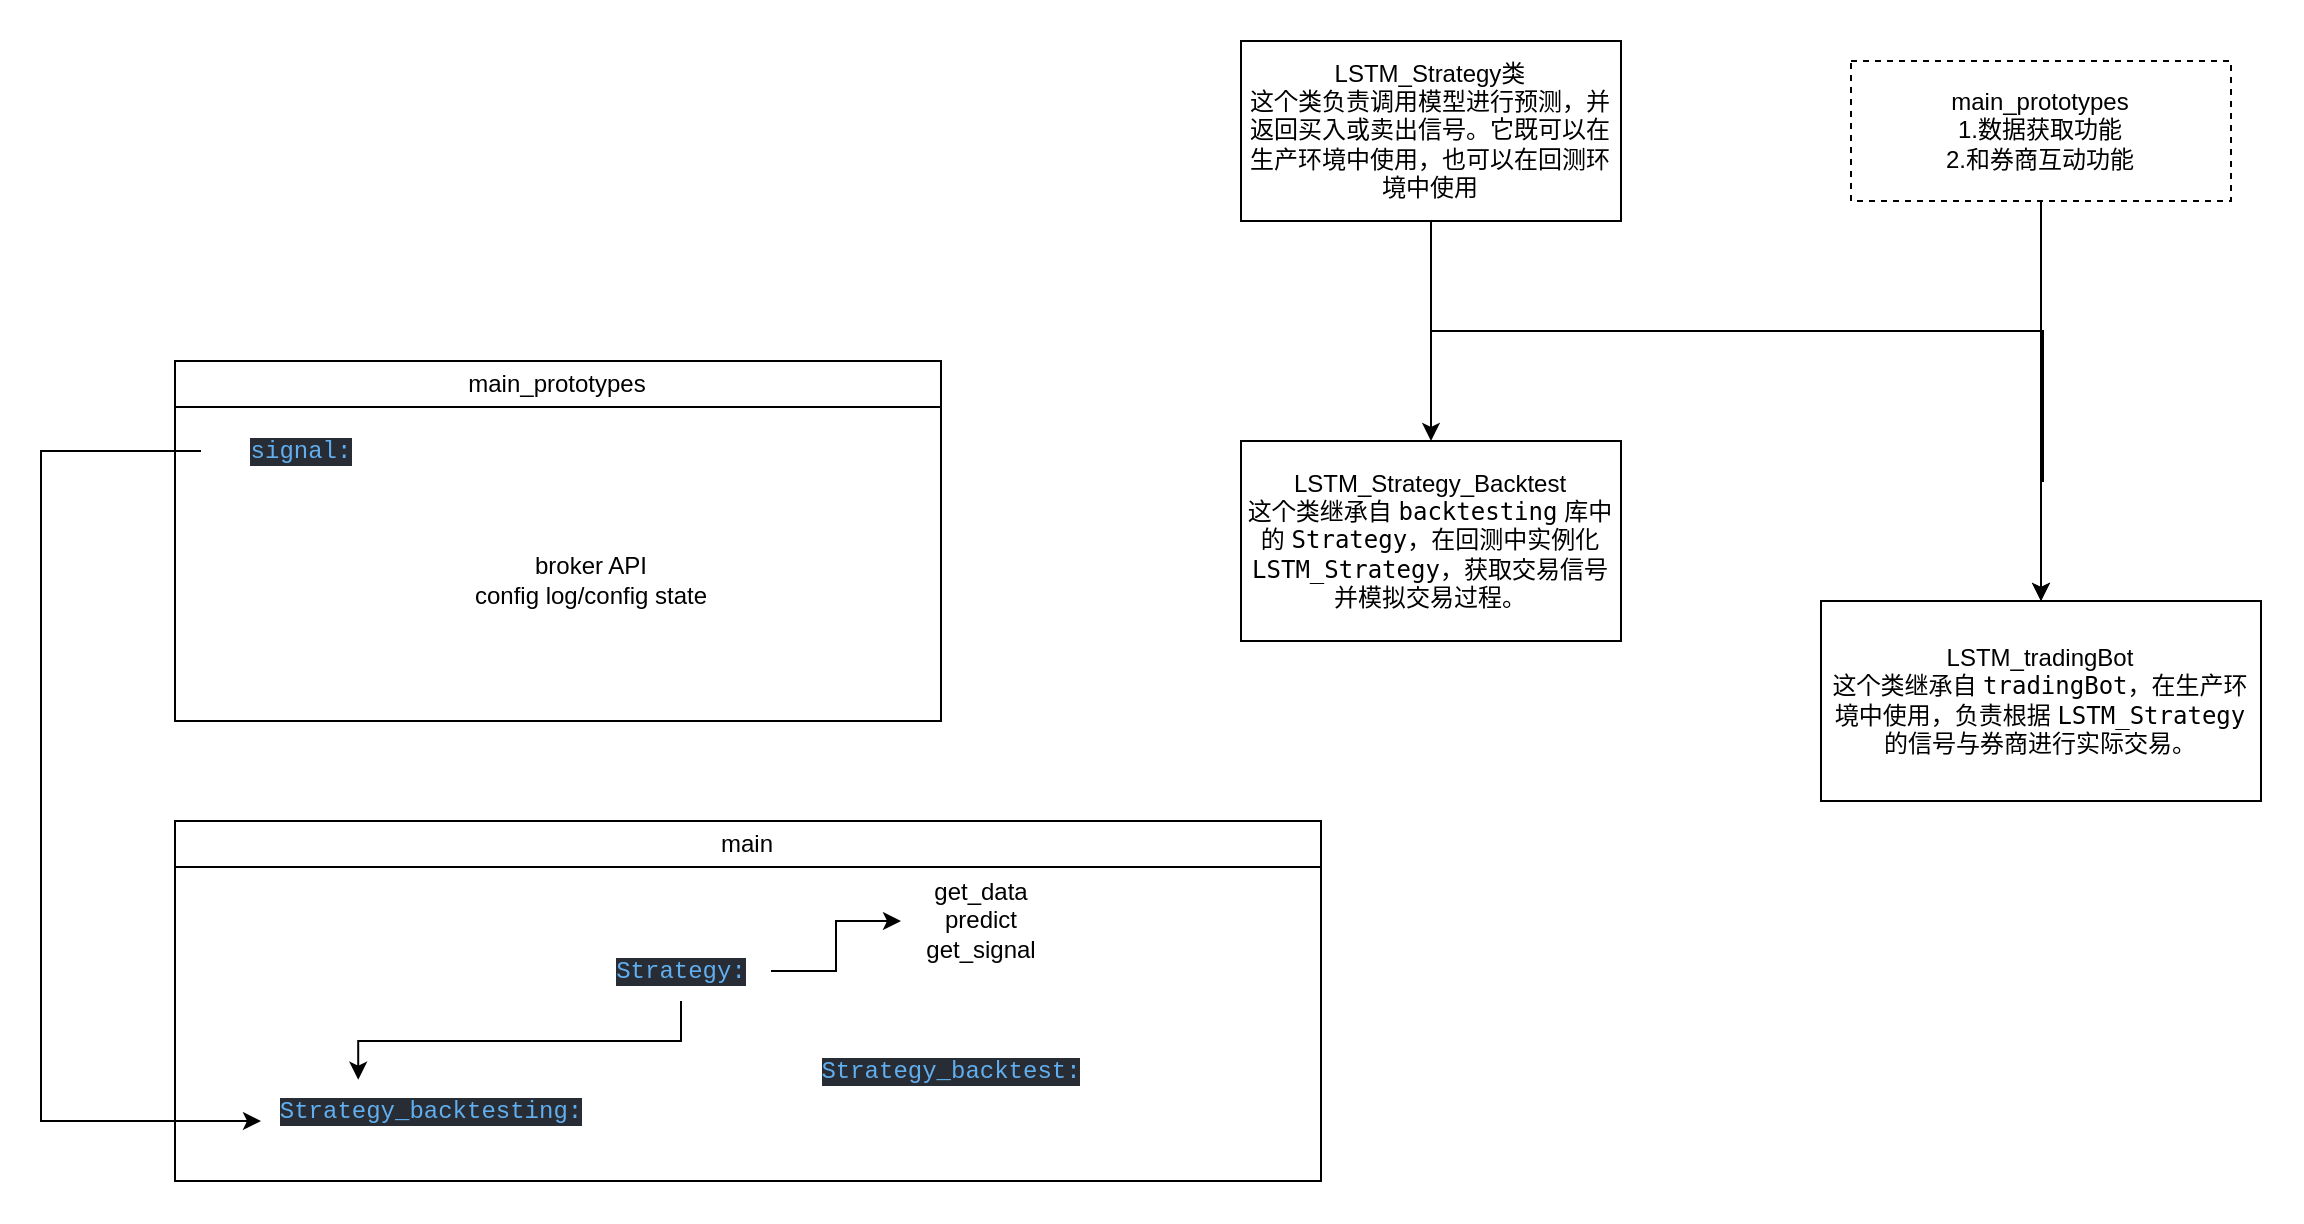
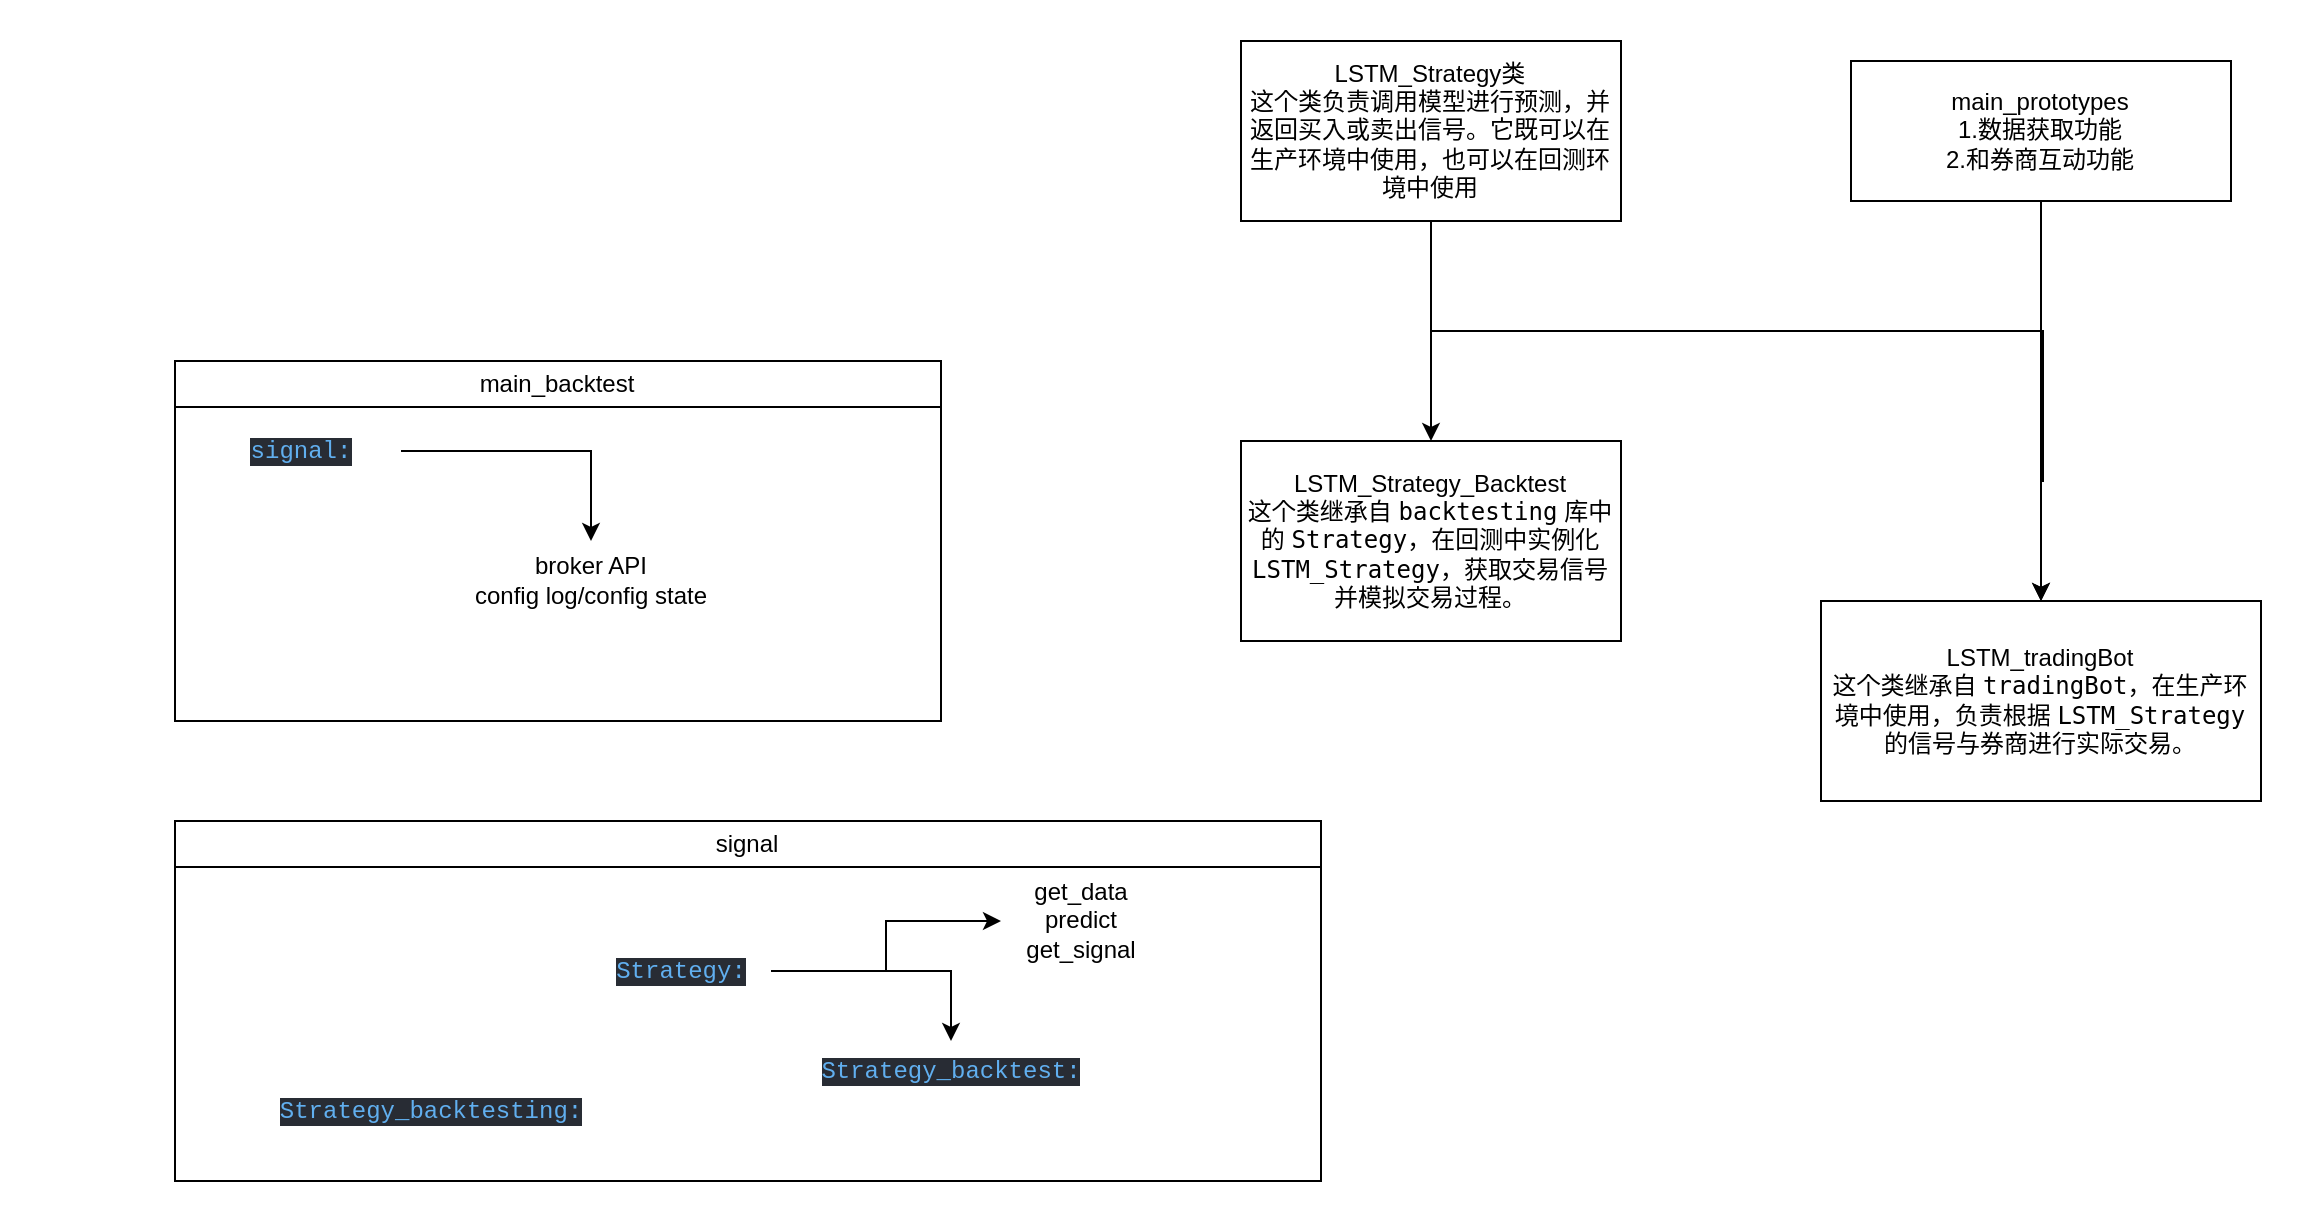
node "main_prototypes 1.数据获取功能 2.和券商互动功能": style dashed -> solid
node "main_prototypes": label "main_prototypes" -> "main_backtest"
edge "signal:" -> "broker API config log/config state": added
edge "signal:" -> "Strategy_backtesting:": removed
node "main": label "main" -> "signal"
node "get_data predict get_signal": moved (981, 921) -> (1081, 921)
edge "Strategy:" -> "Strategy_backtest:": added
edge "Strategy:" -> "Strategy_backtesting:": removed
